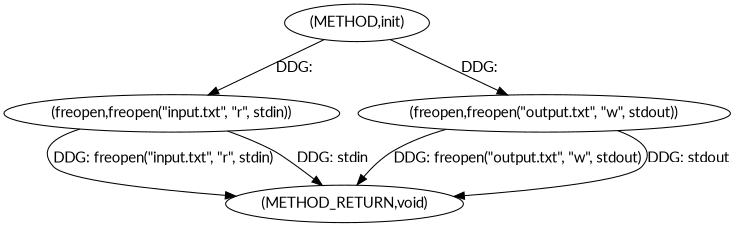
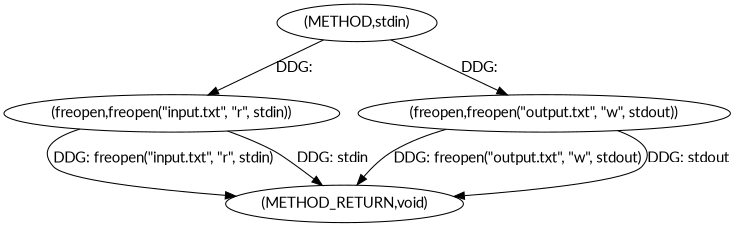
node "(METHOD,init)": label "(METHOD,init)" -> "(METHOD,stdin)"
